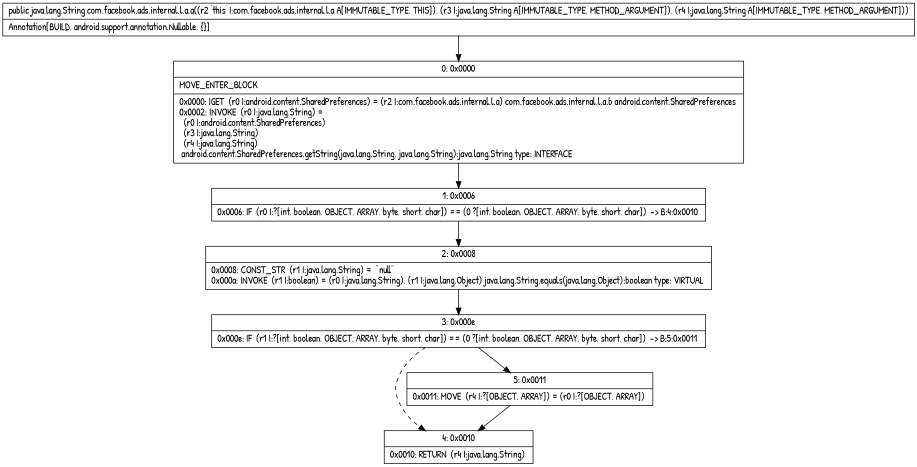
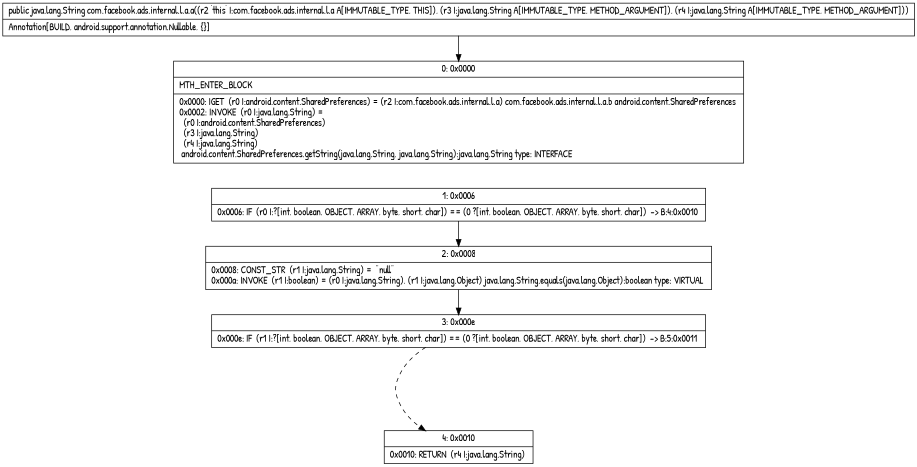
node "0: 0x0000": text "MOVE_ENTER_BLOCK" -> "MTH_ENTER_BLOCK"
edge "0: 0x0000" -> "1: 0x0006": removed
node "5: 0x0011": removed
